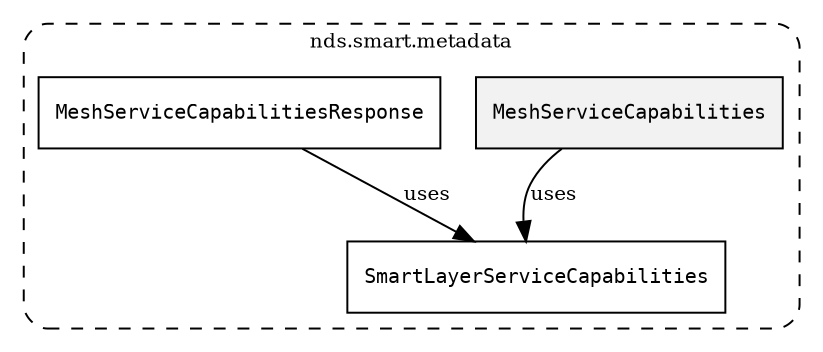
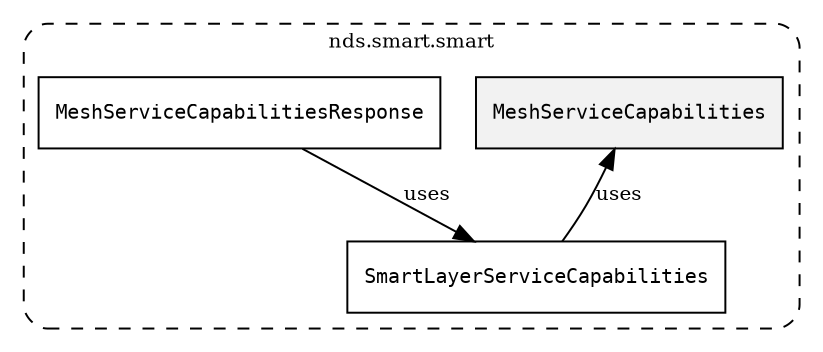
cluster "nds.smart.metadata": label "nds.smart.metadata" -> "nds.smart.smart"
edge "MeshServiceCapabilities" -> "SmartLayerServiceCapabilities": reversed
